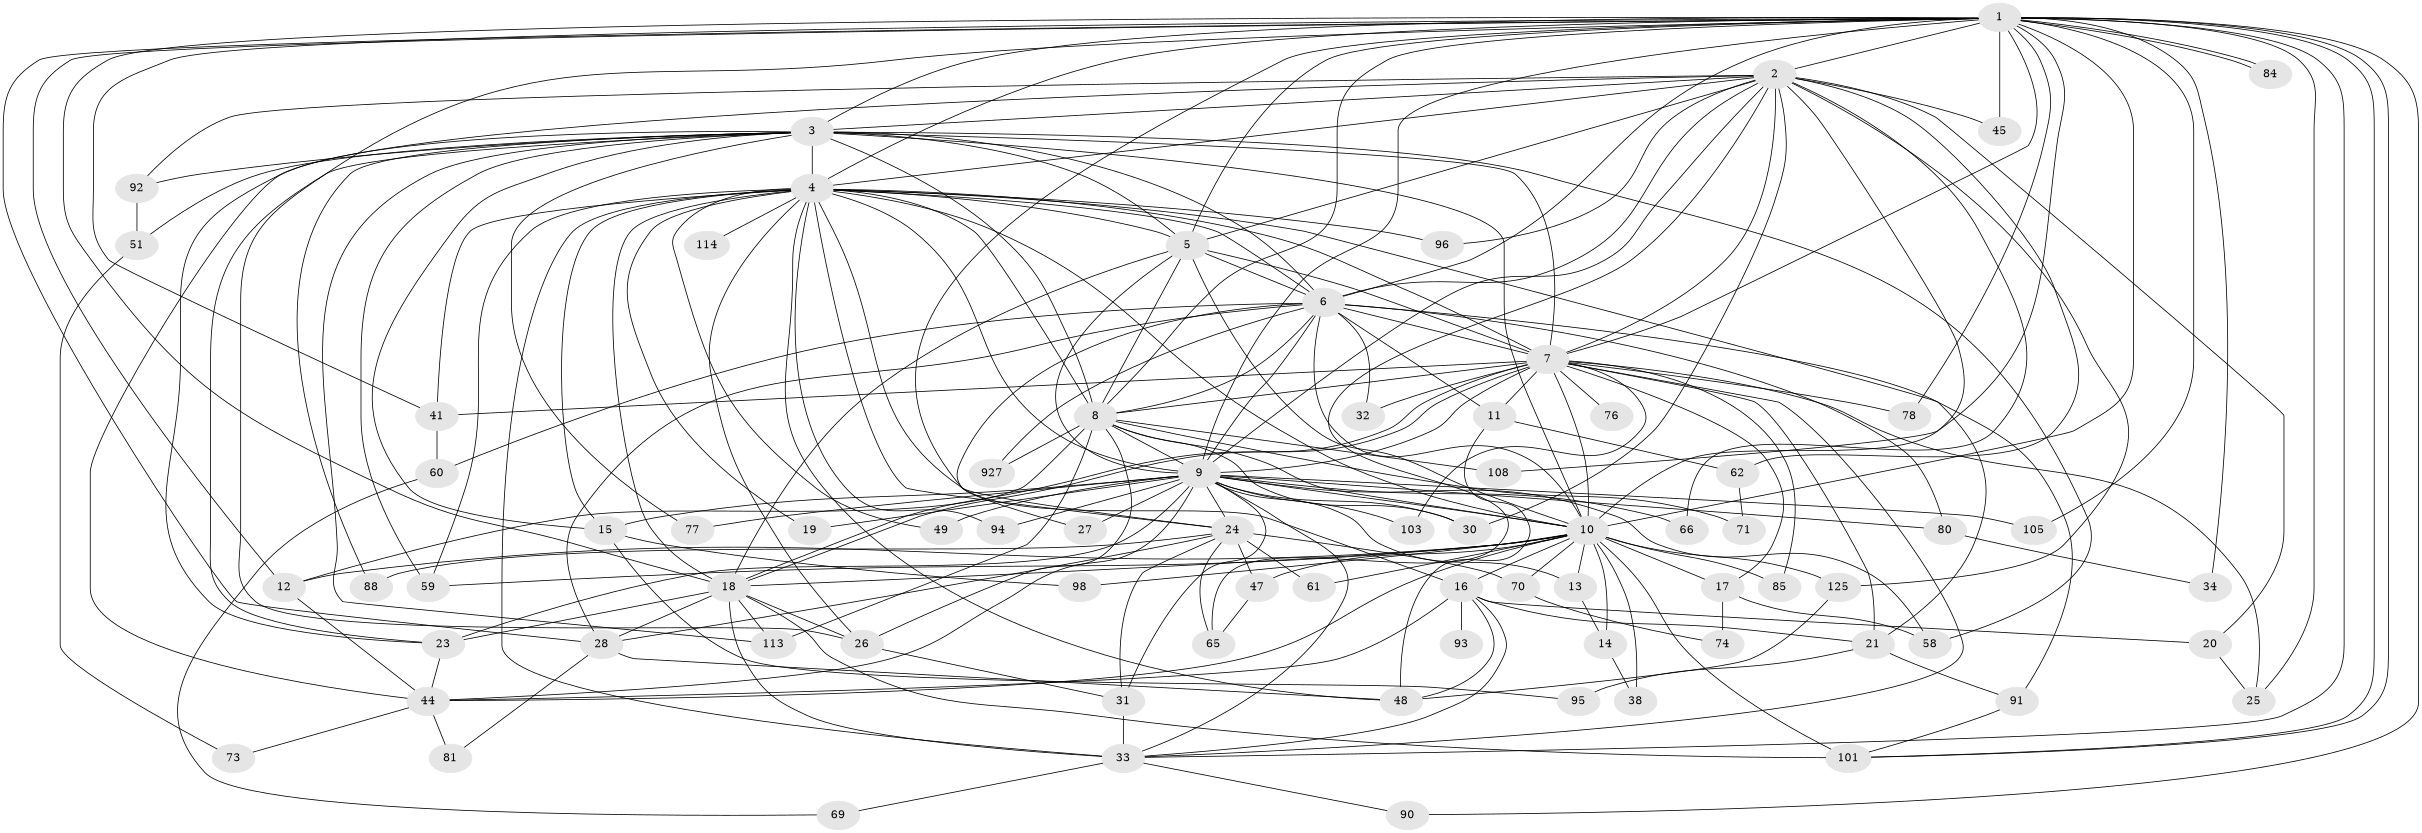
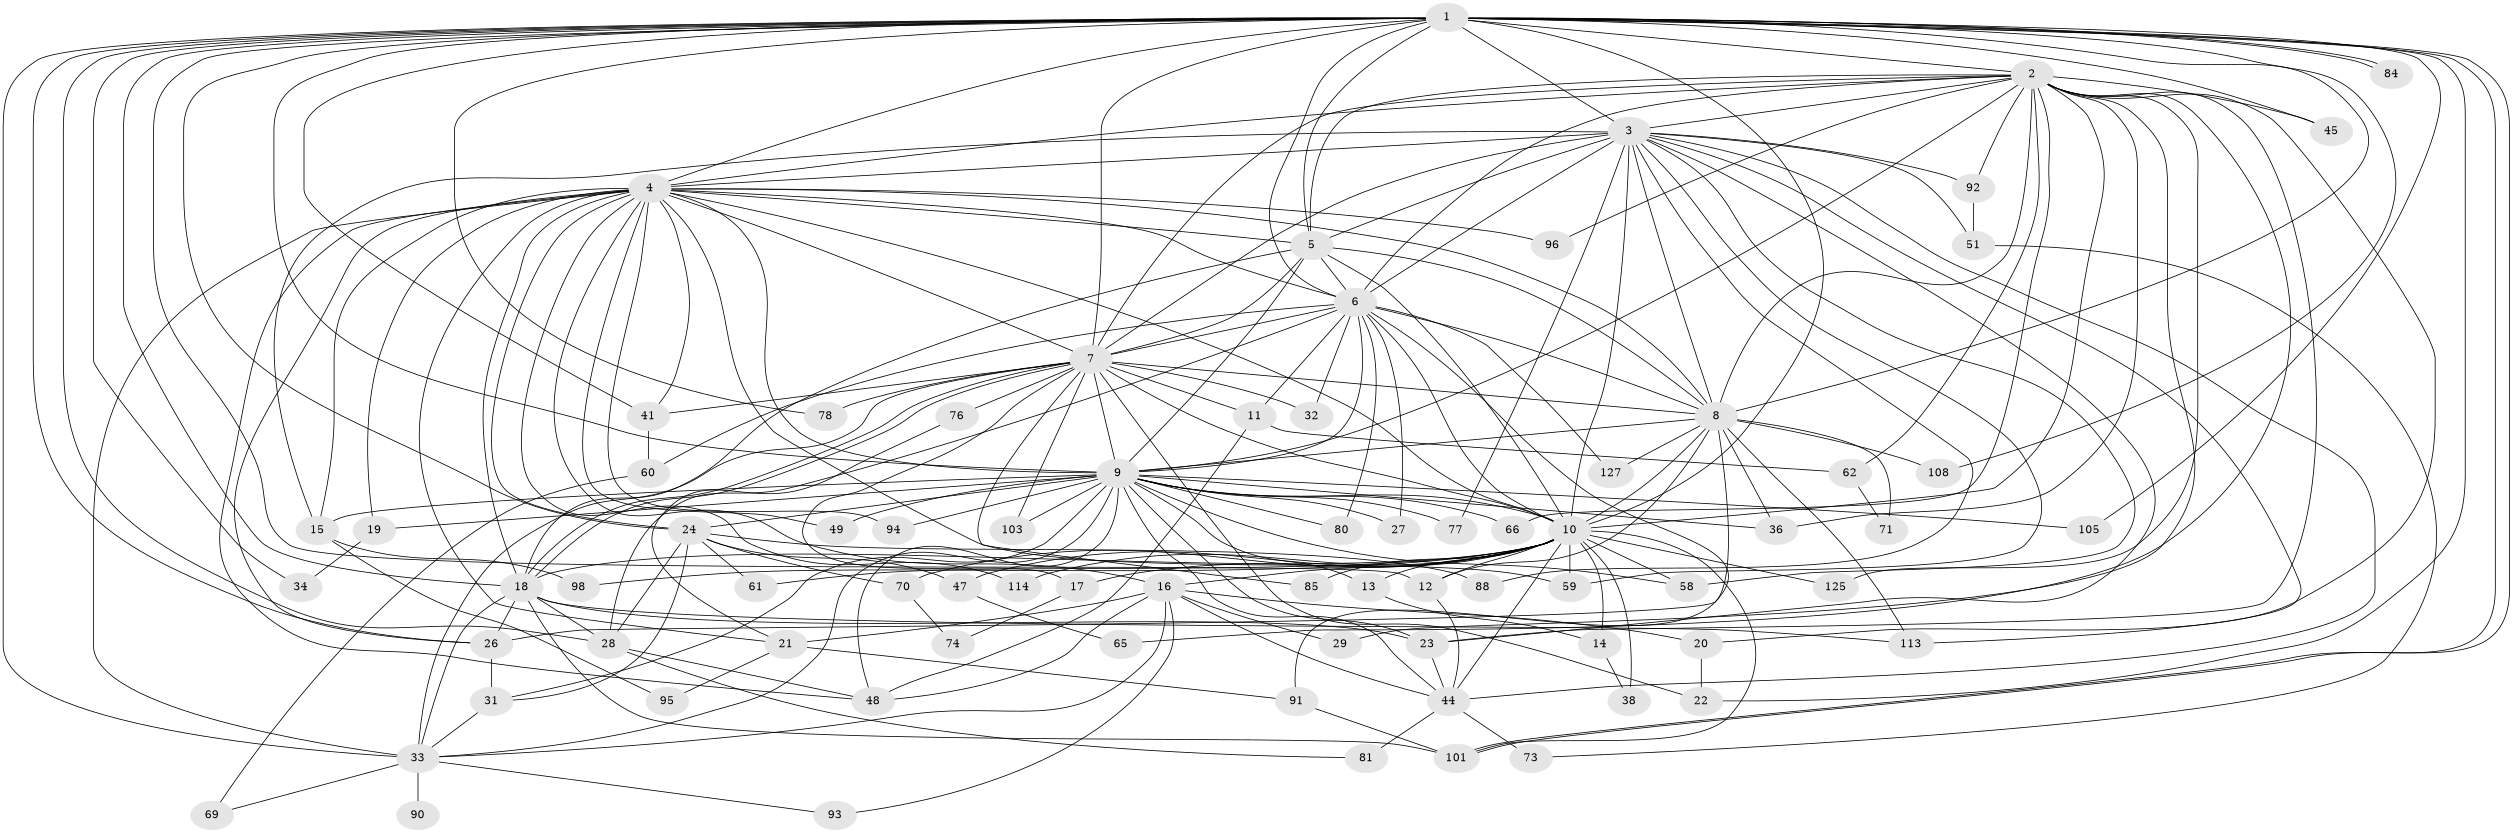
edge "2" -- "8": added
edge "7" -- "21": now "76" -- "21"
node "927": label "927" -> "127"
node "30": label "30" -> "36"
edge "10" -- "114": added
edge "80" -- "34": now "19" -- "34"
edge "24" -- "65": removed
edge "17" -- "58": now "10" -- "58"
node "29": added
edge "125" -- "48": now "9" -- "48"
edge "1" -- "90": removed
node "25": label "25" -> "22"
edge "33" -- "93": added
